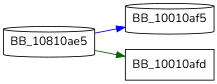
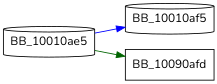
node "BB_10810ae5": label "BB_10810ae5" -> "BB_10010ae5"
node "BB_10010afd": label "BB_10010afd" -> "BB_10090afd"
